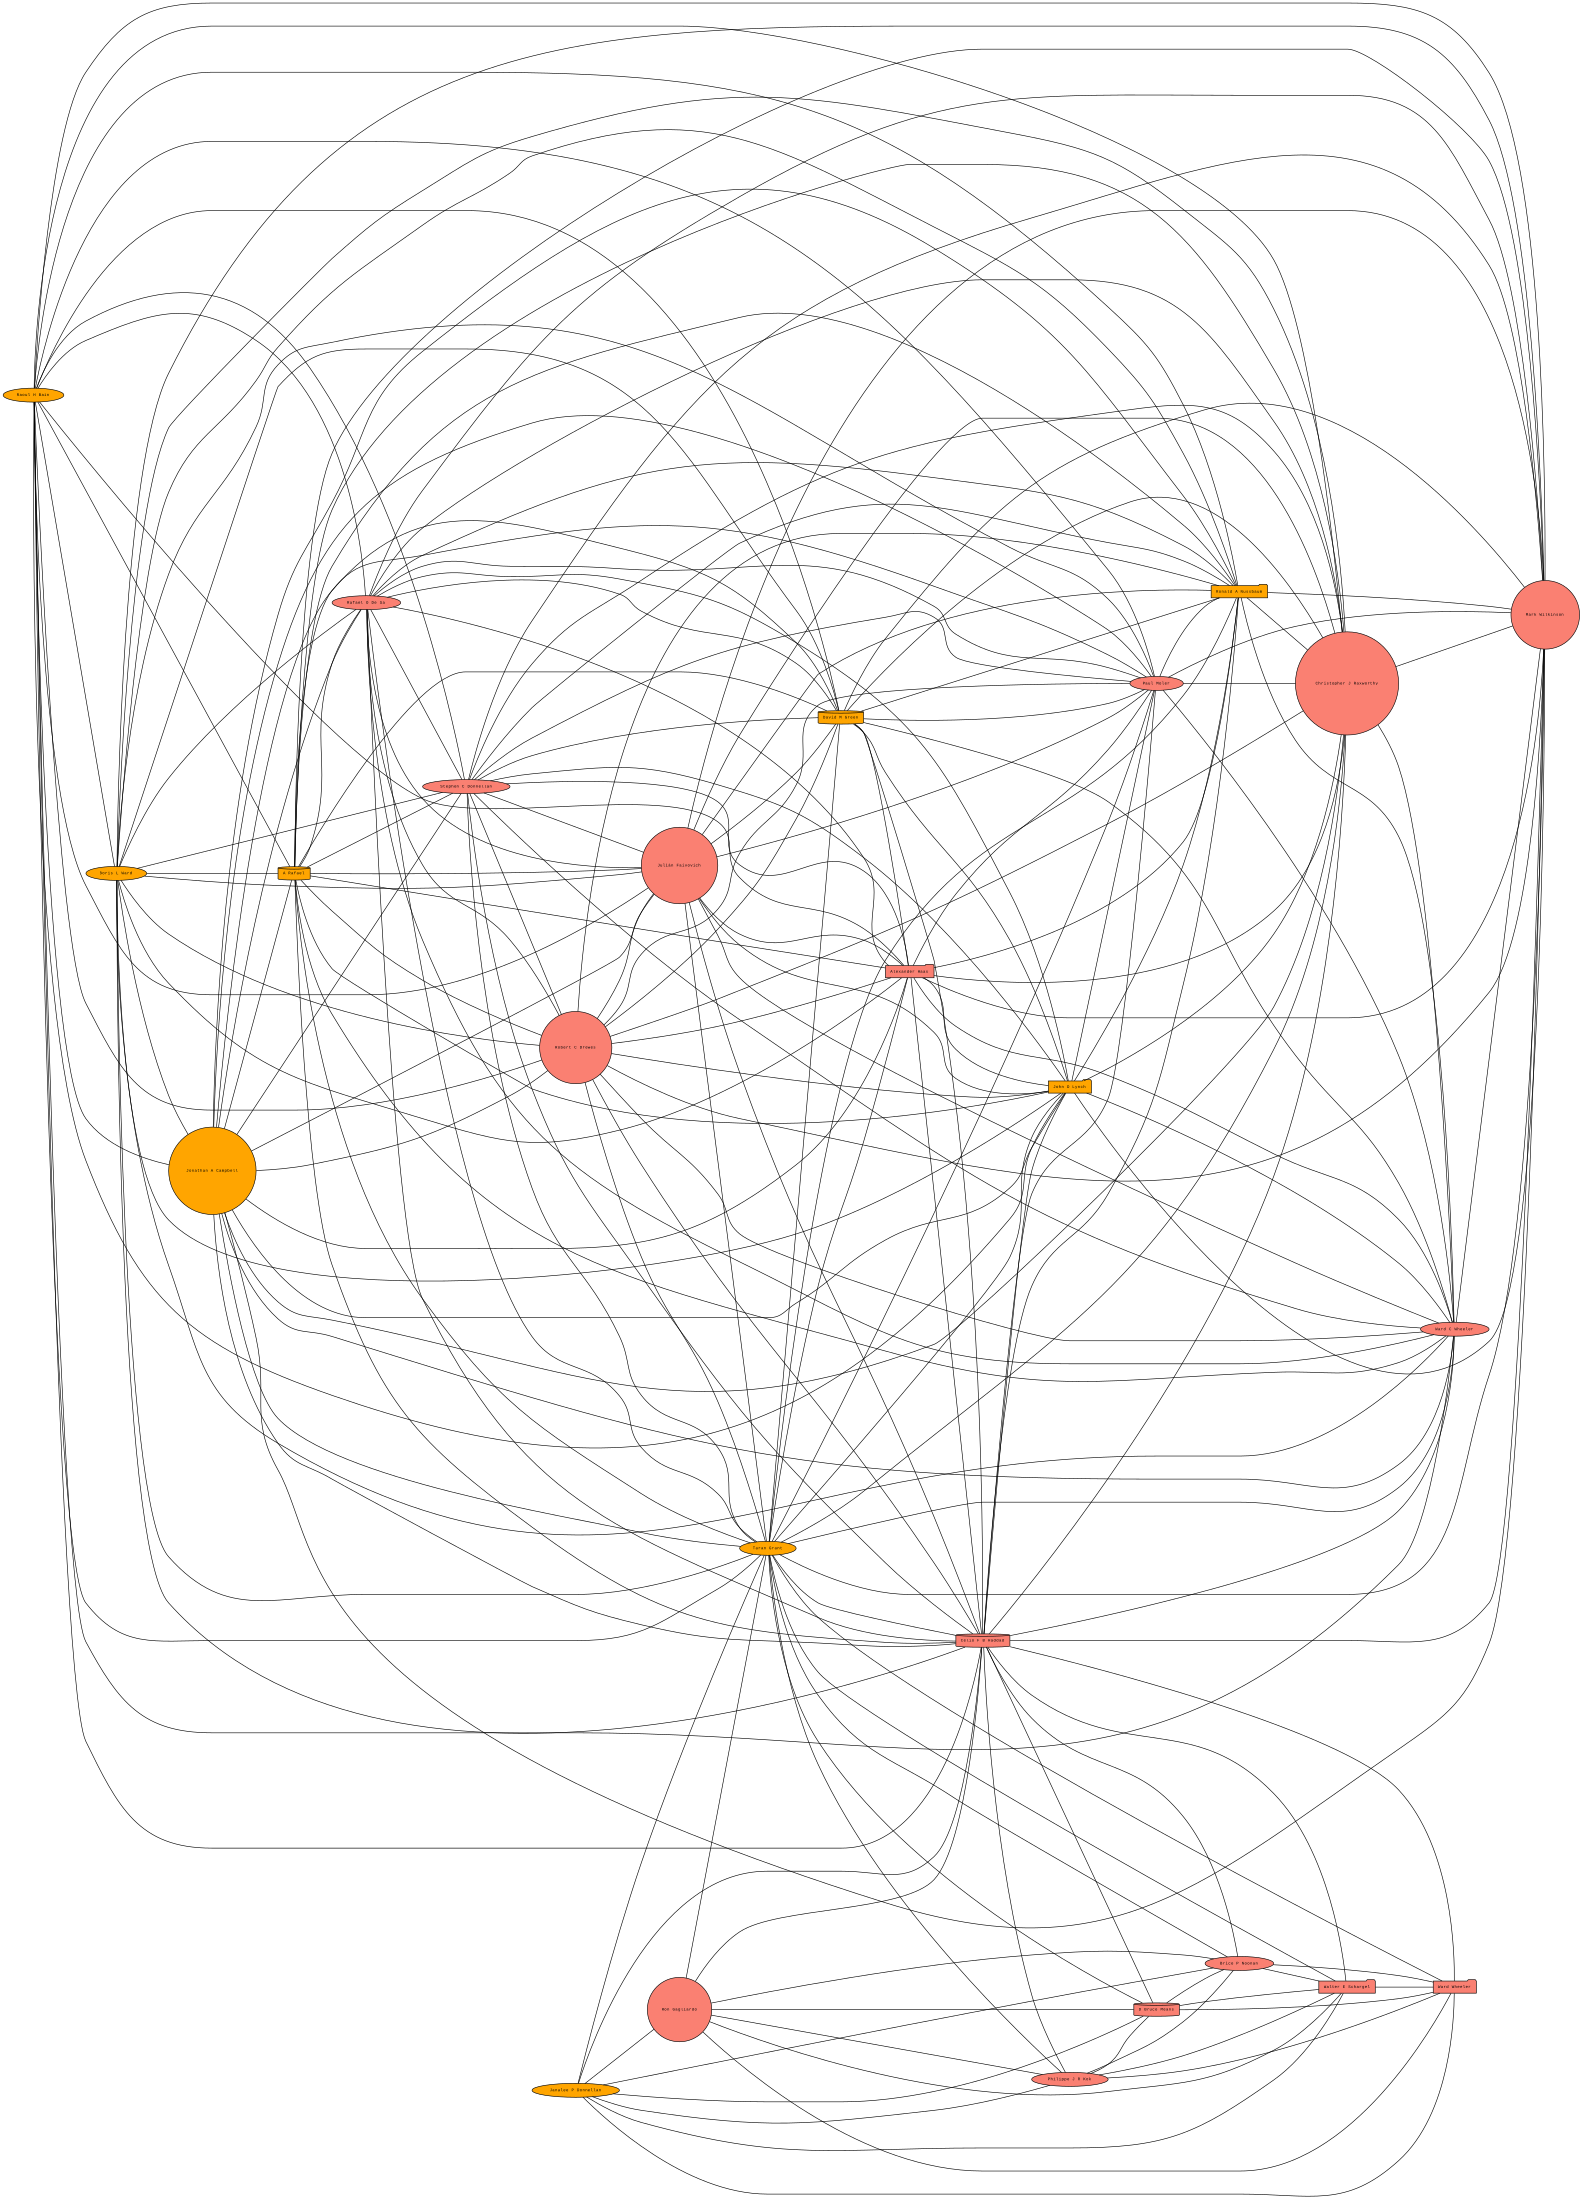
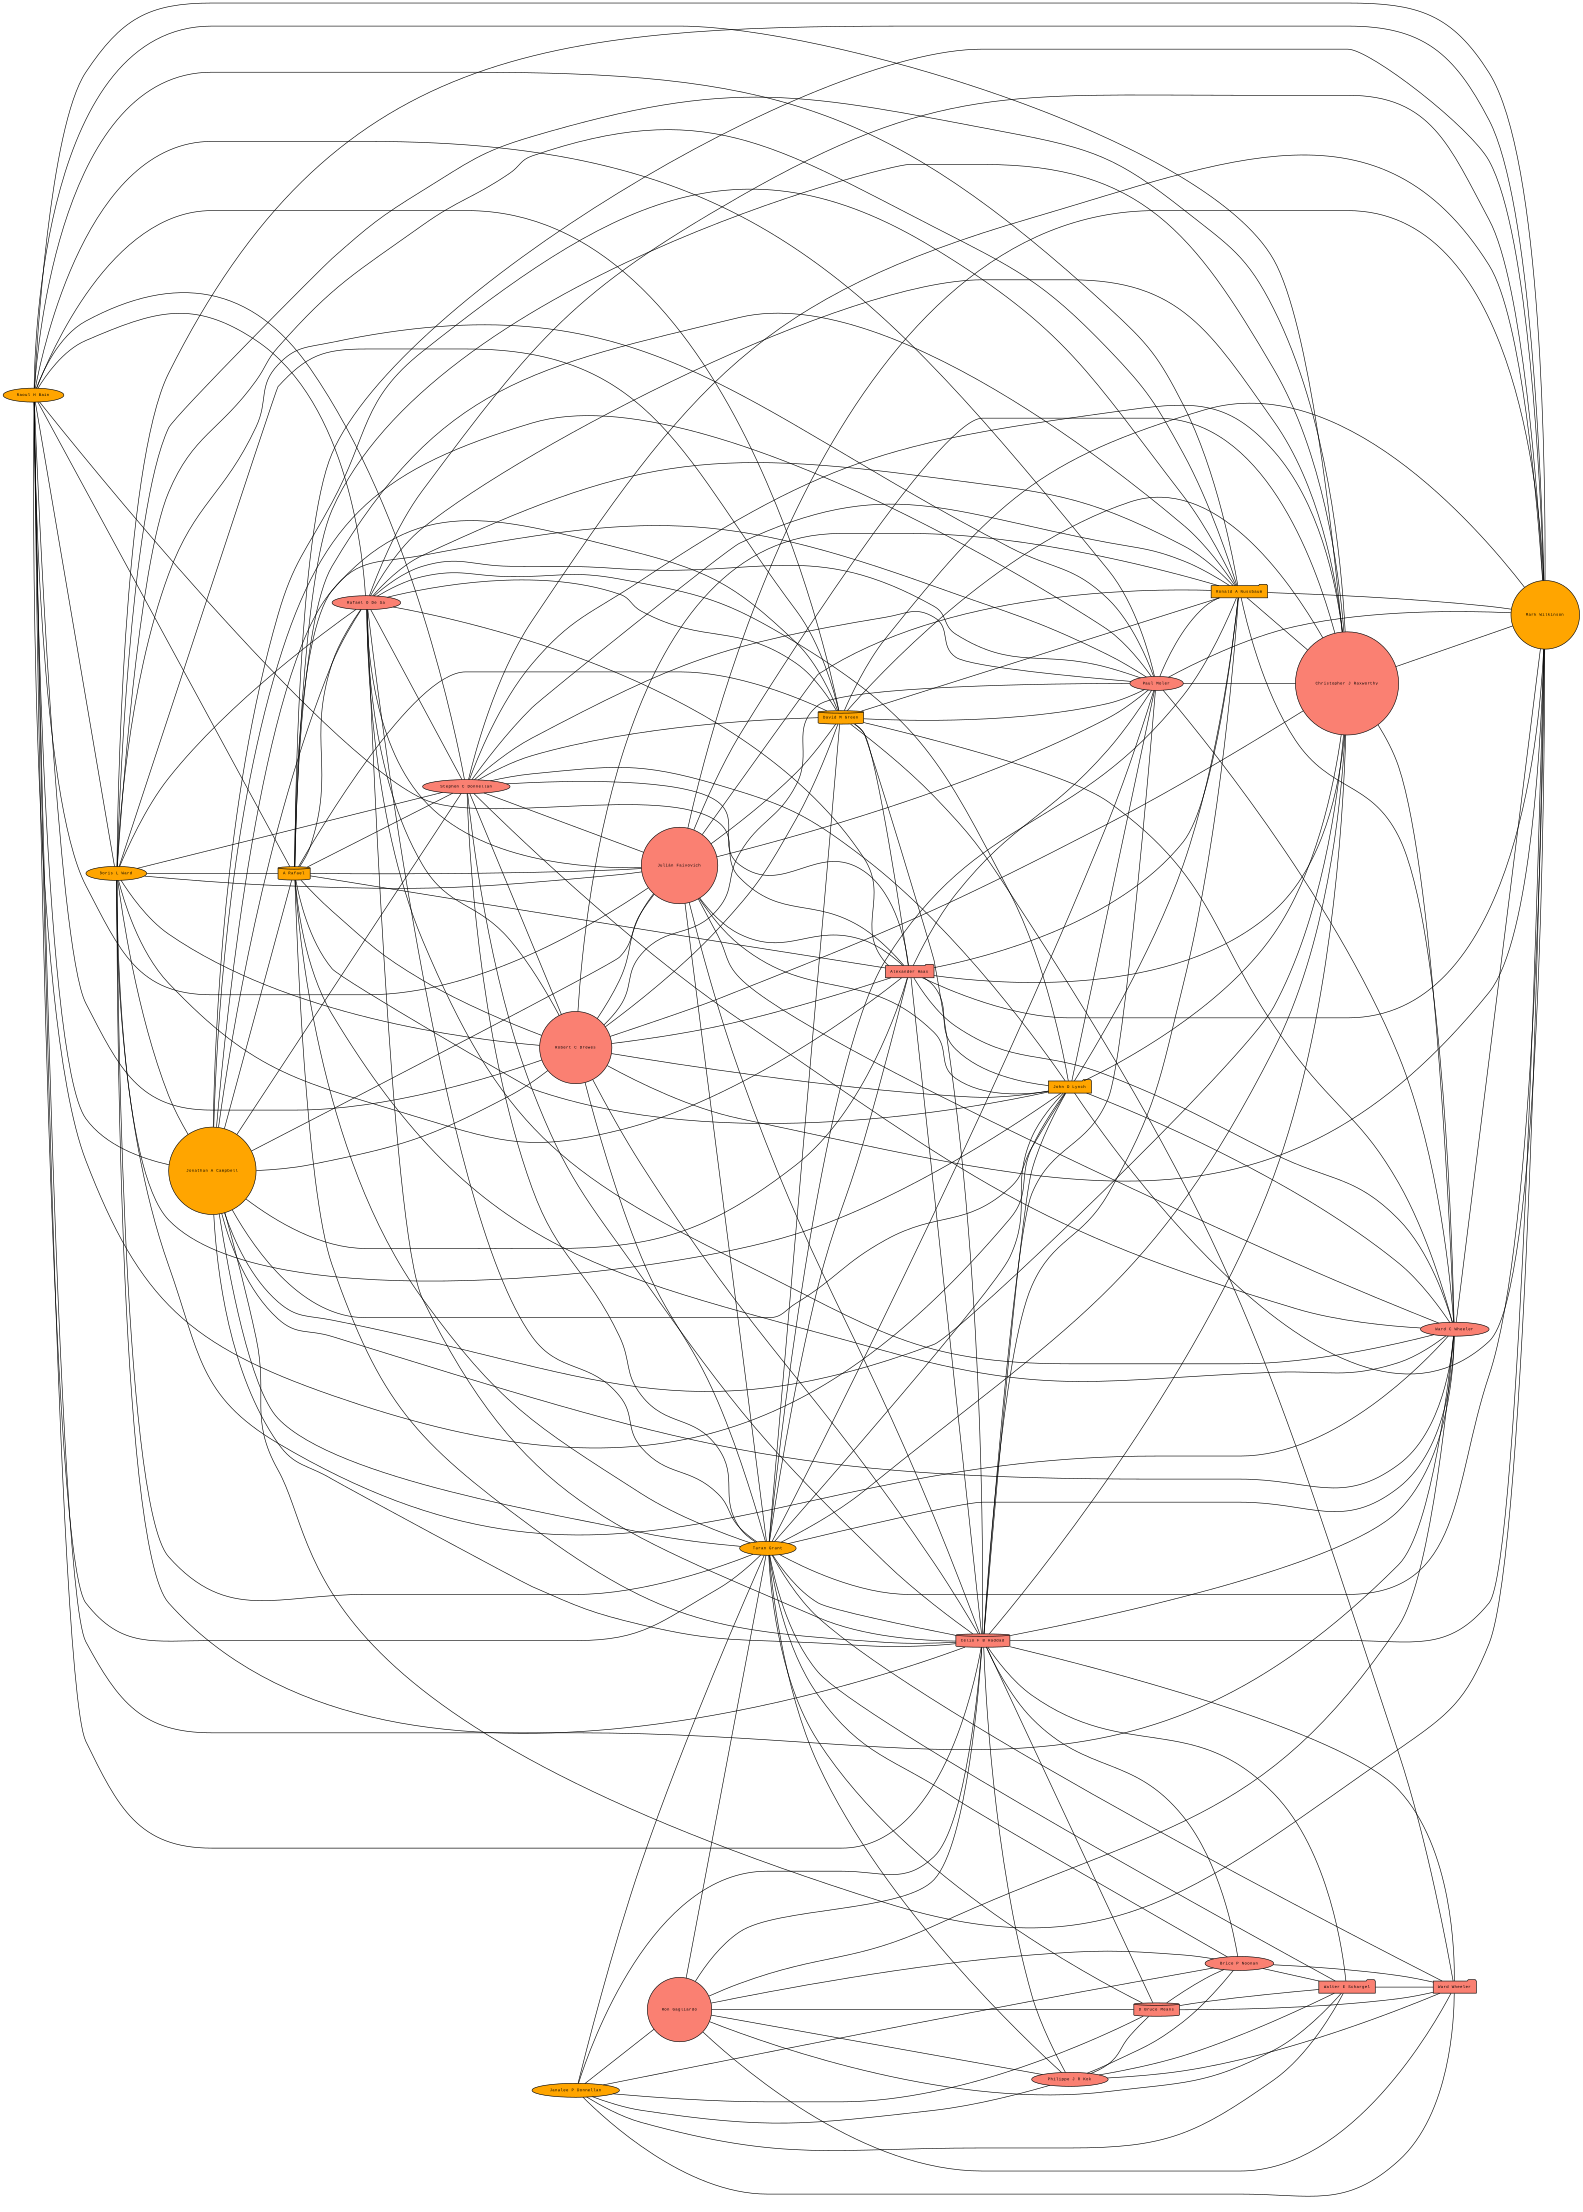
node "Mark Wilkinson": fillcolor salmon -> orange
edge "David M Green" -- "John D Lynch": now "David M Green" -- "Ward Wheeler"
edge "Robert C Drewes" -- "Ward C Wheeler": now "Ron Gagliardo" -- "Ward C Wheeler"
